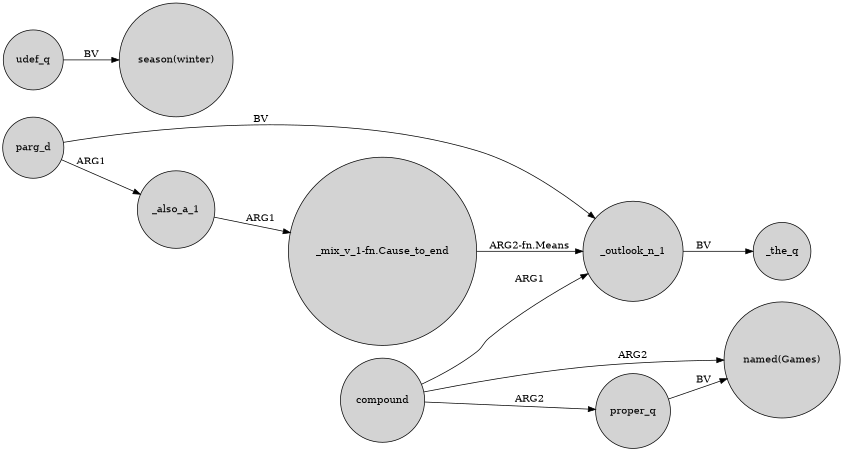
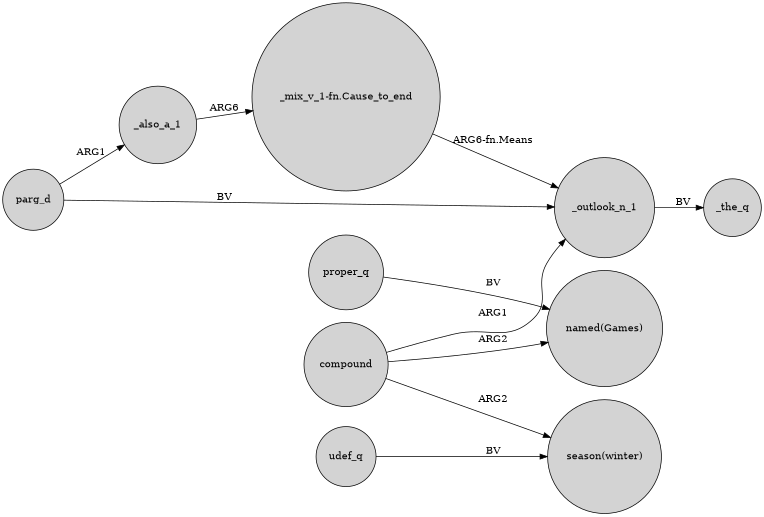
edge "_also_a_1" -> "_mix_v_1-fn.Cause_to_end": label "ARG1" -> "ARG6"
edge "_mix_v_1-fn.Cause_to_end" -> "_outlook_n_1": label "ARG2-fn.Means" -> "ARG6-fn.Means"
edge "compound" -> "proper_q": now "compound" -> "season(winter)"
